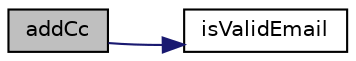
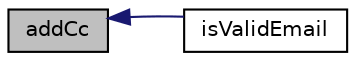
edge "addCc" -> "isValidEmail": reversed
